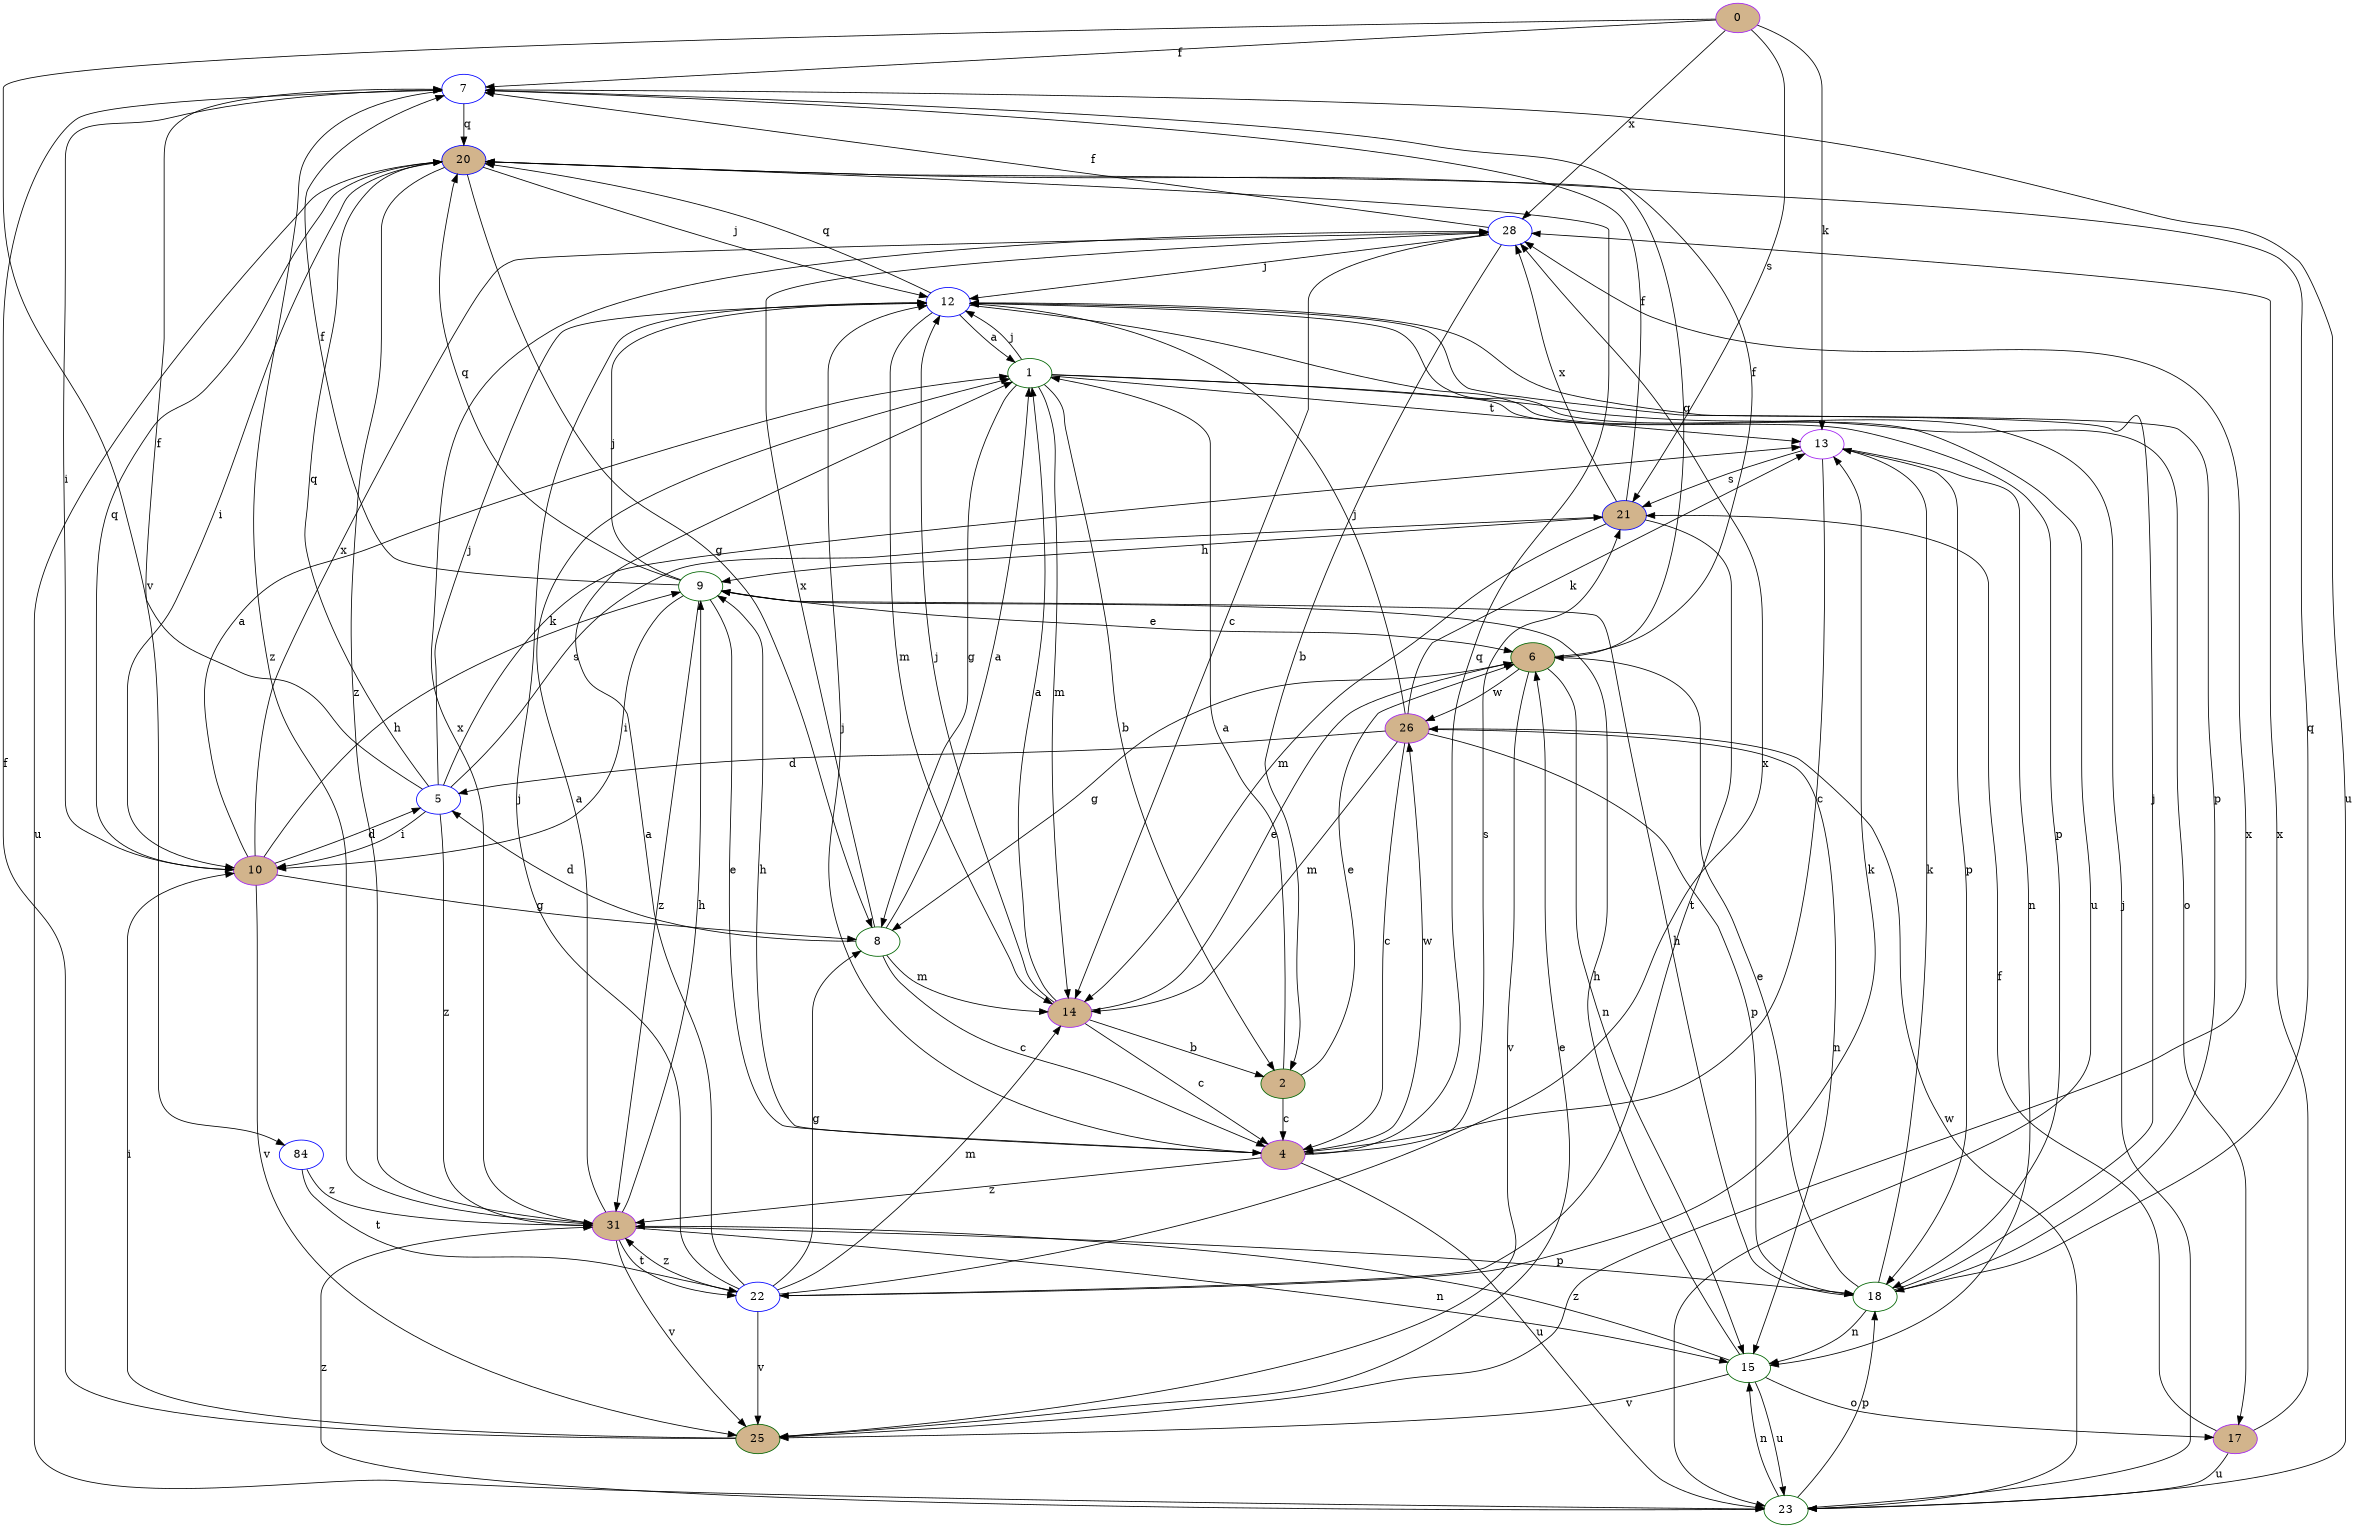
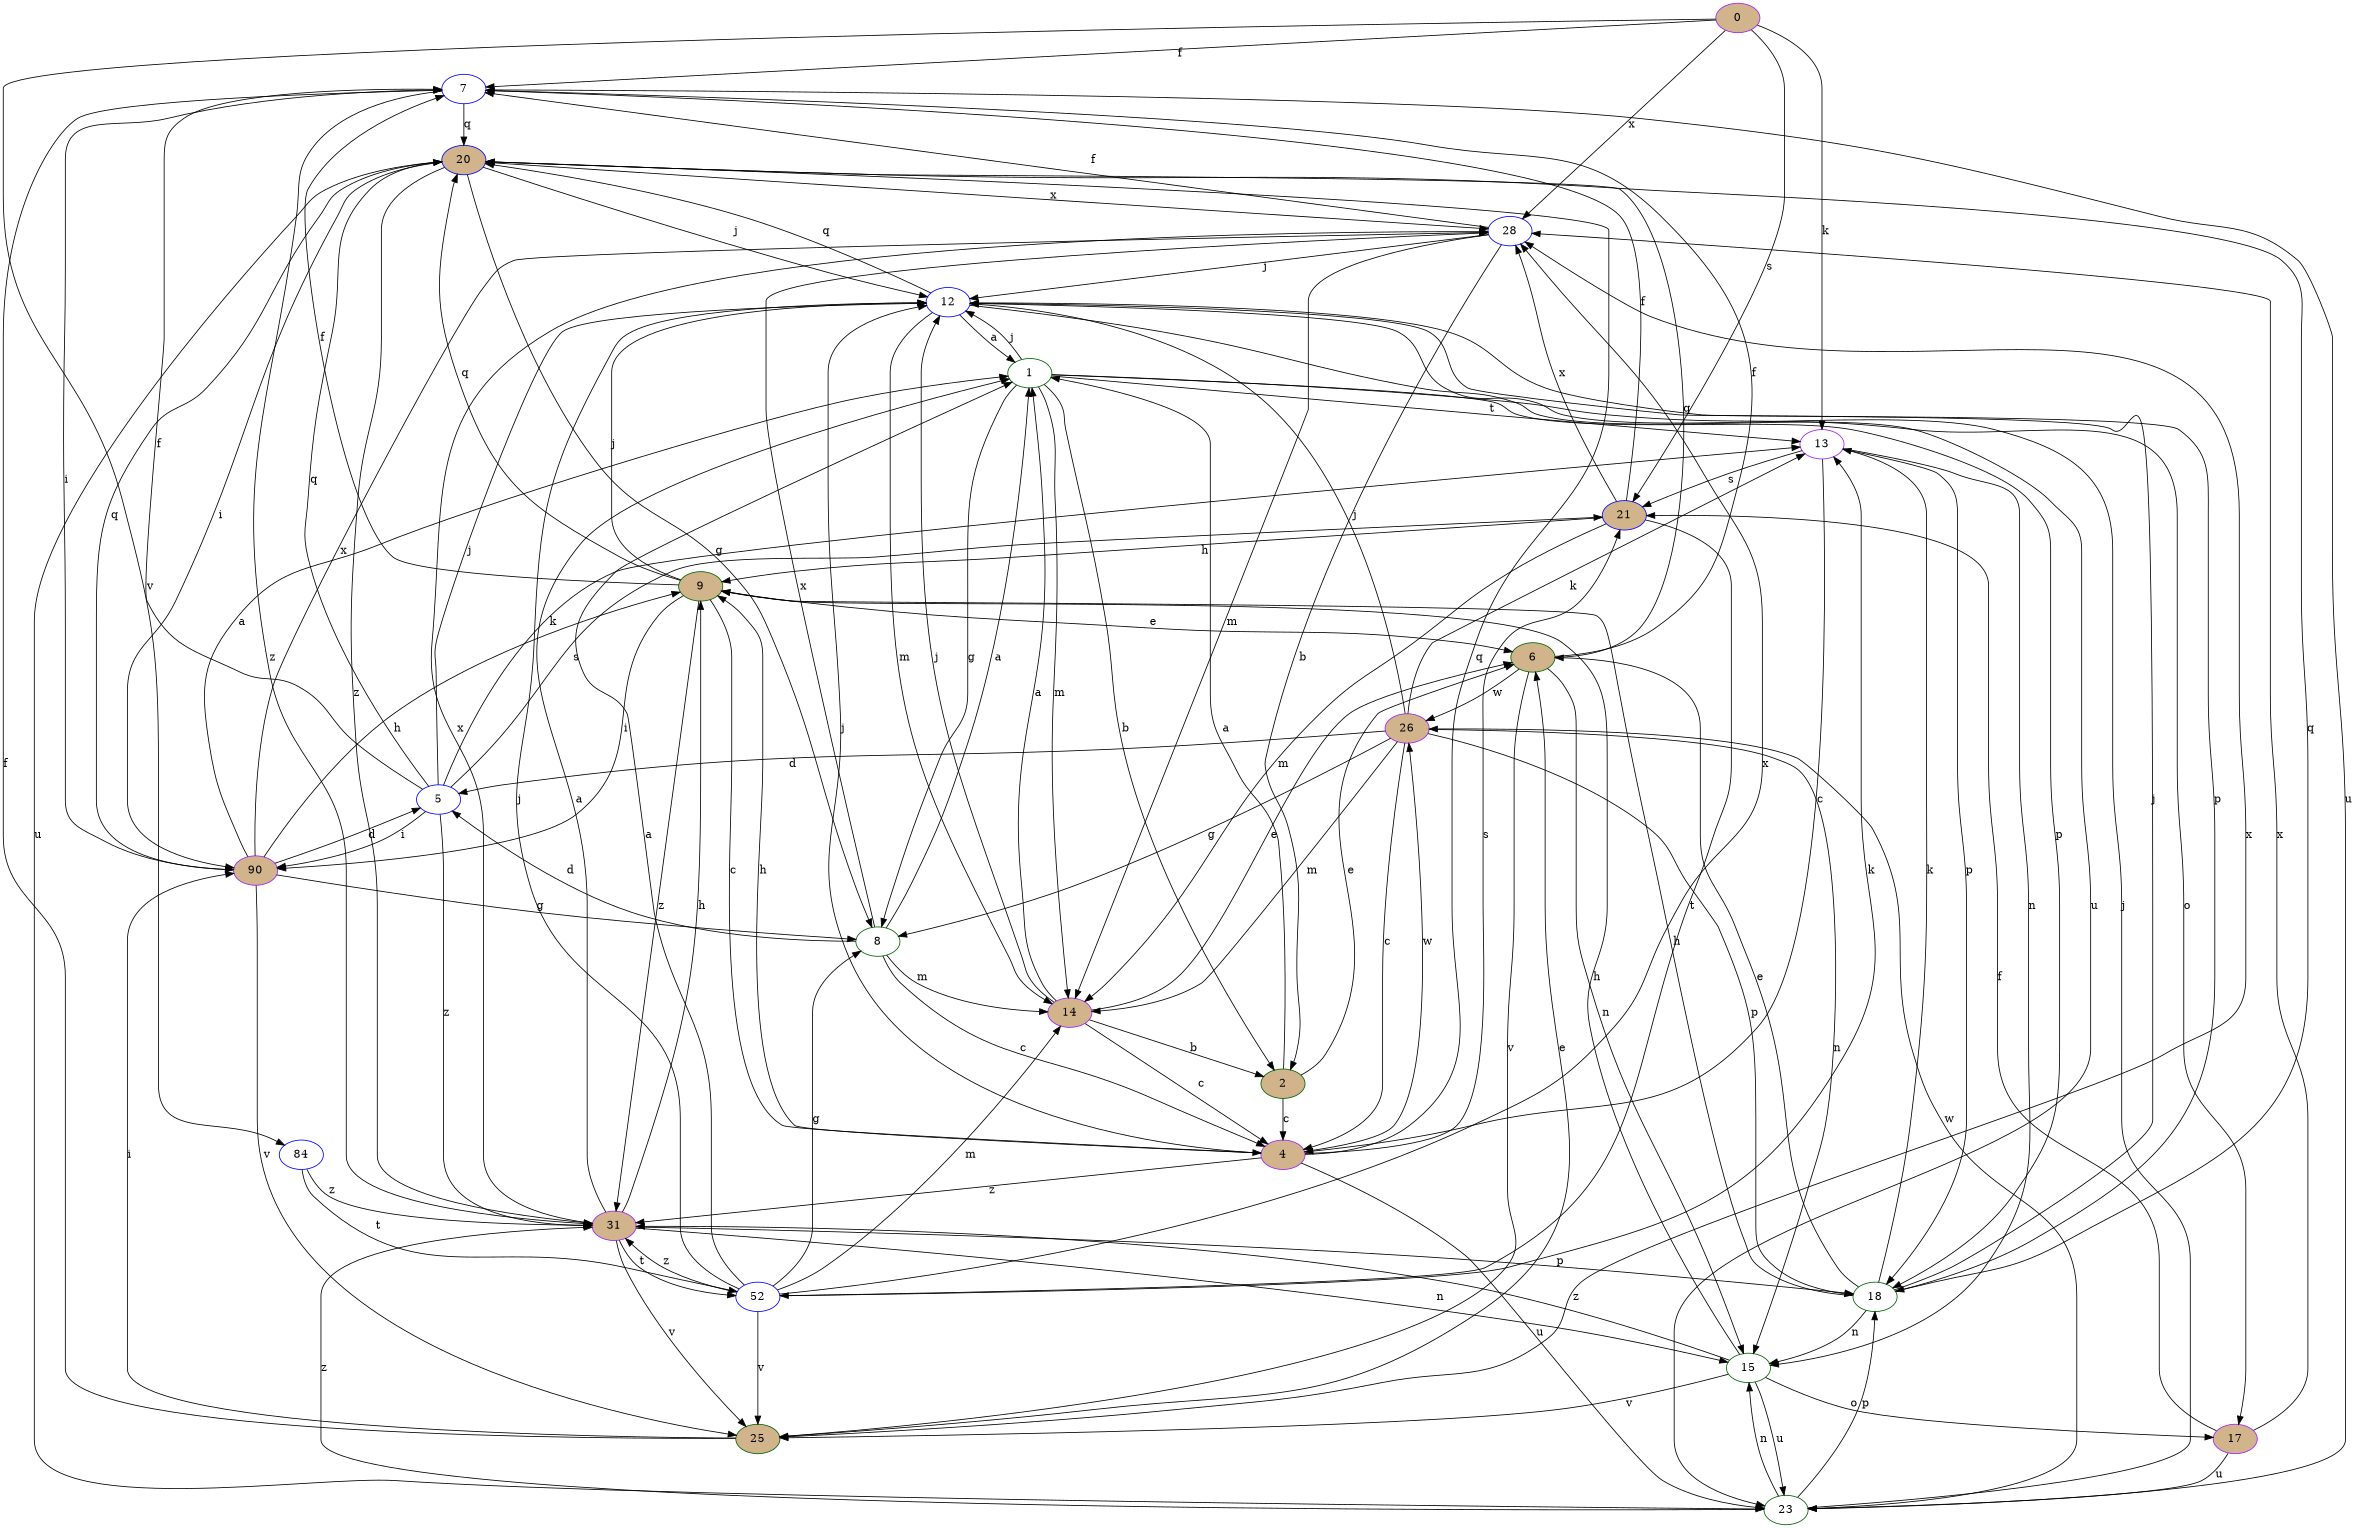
edge "20" -> "28": added, label "x"
node "9": fillcolor white -> tan
edge "28" -> "14": label "c" -> "m"
edge "6" -> "8": now "26" -> "8"
node "10": label "10" -> "90"
edge "9" -> "4": label "e" -> "c"
node "22": label "22" -> "52"
